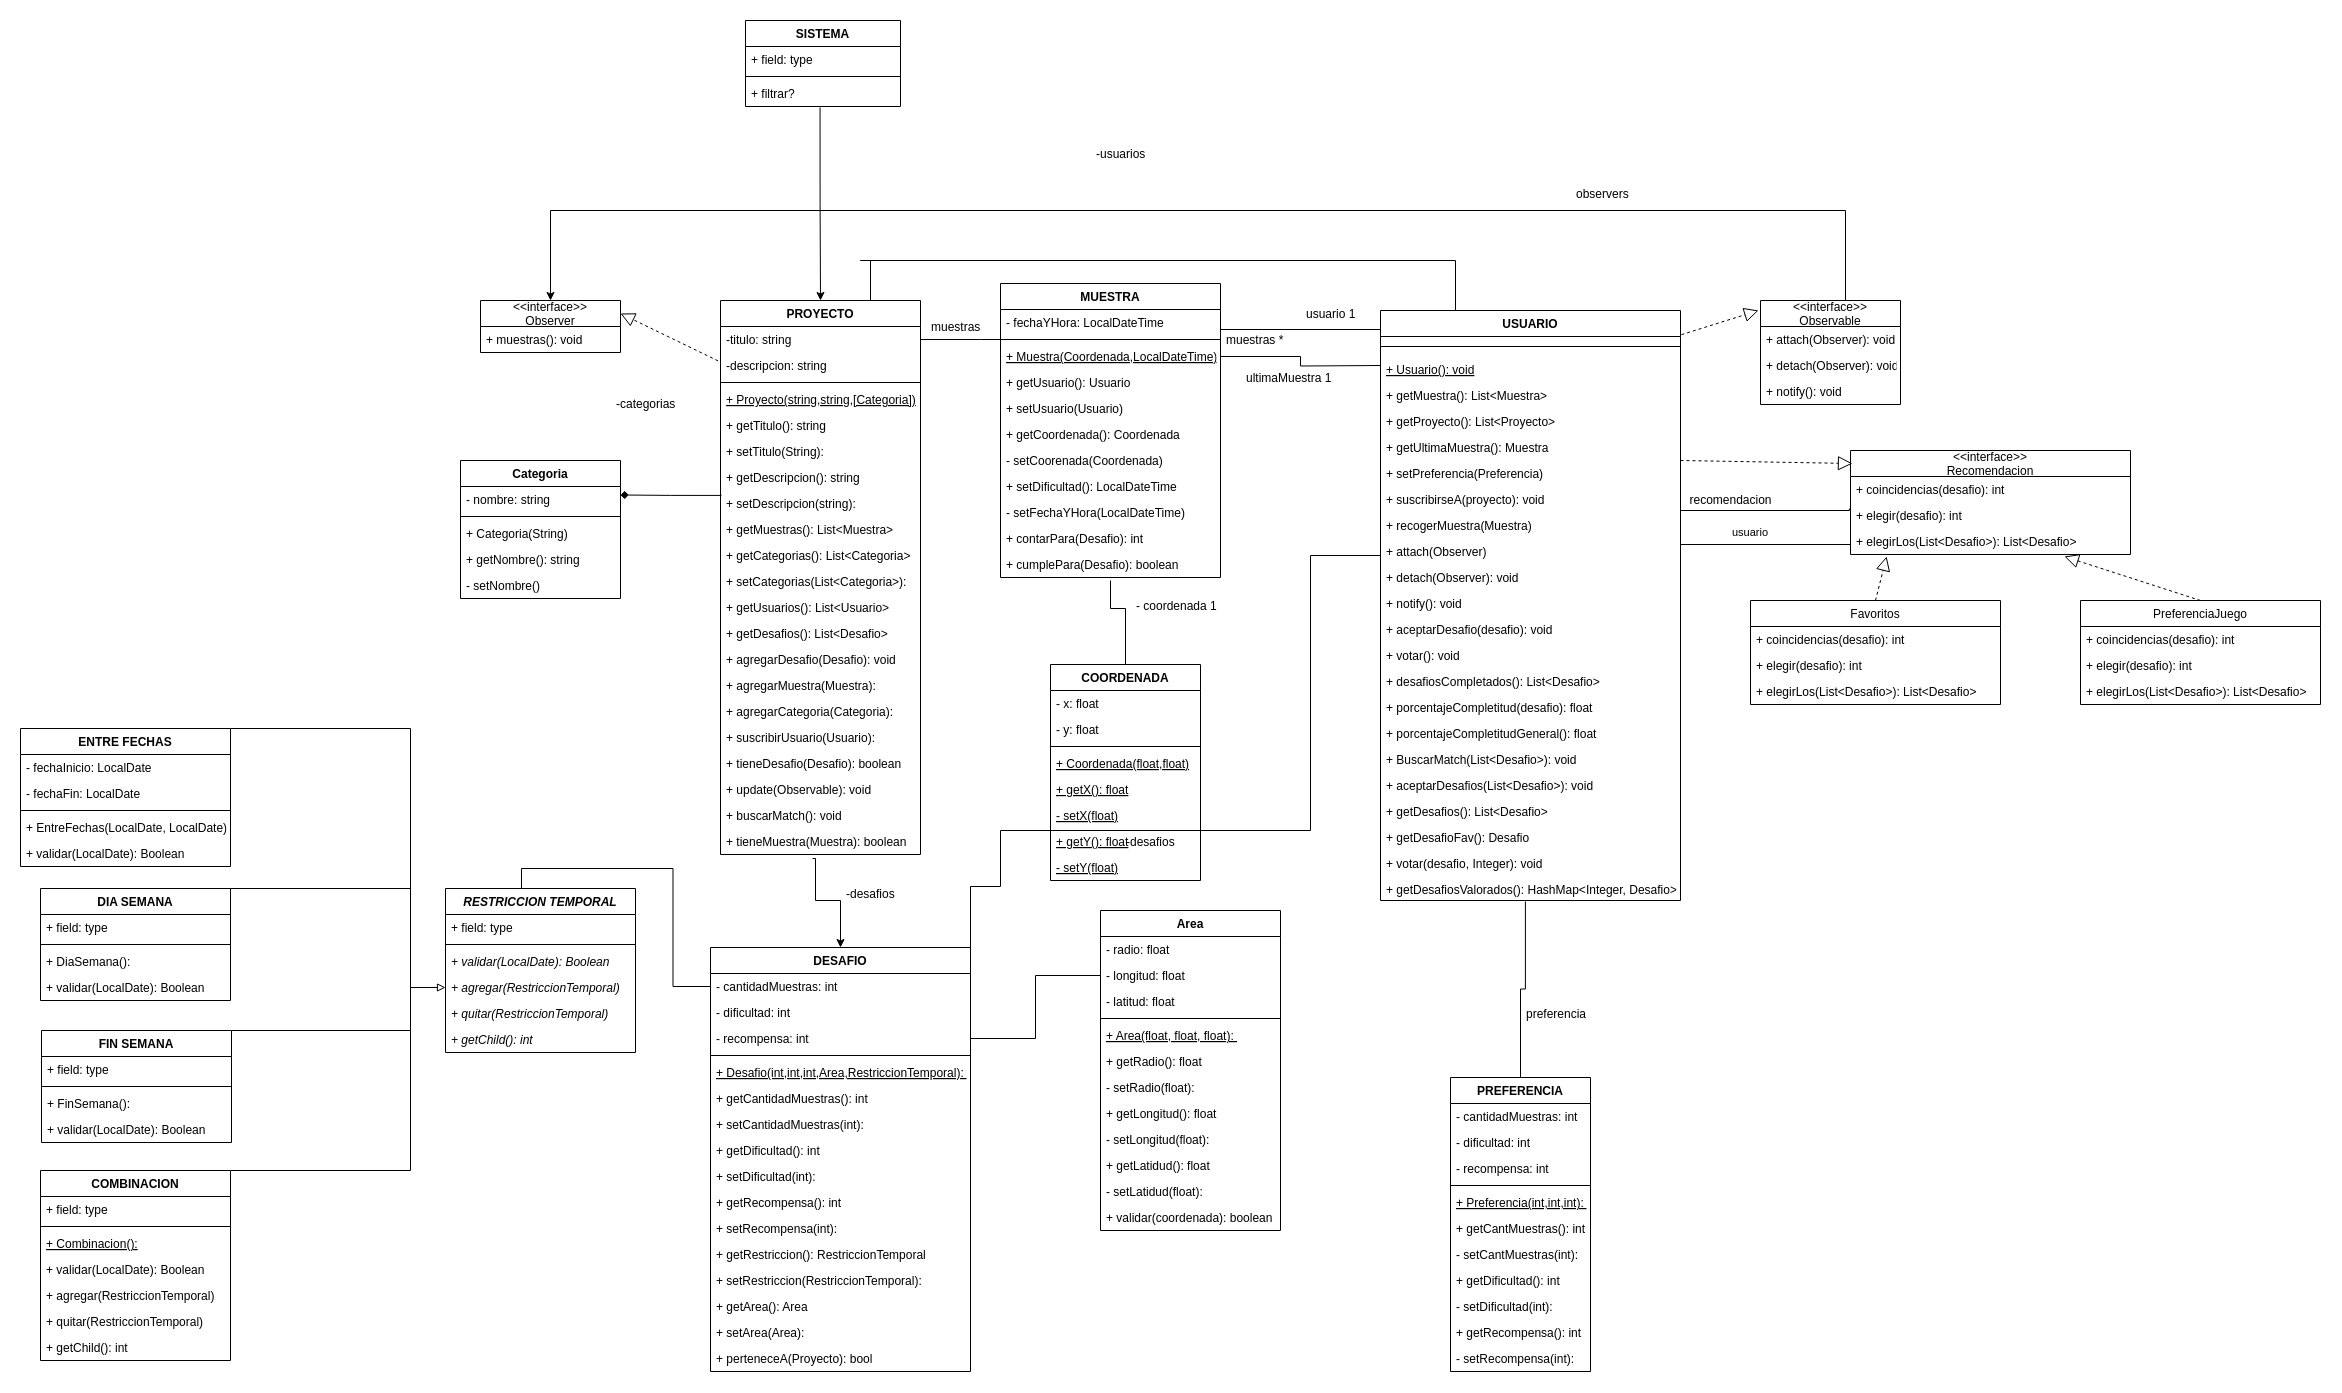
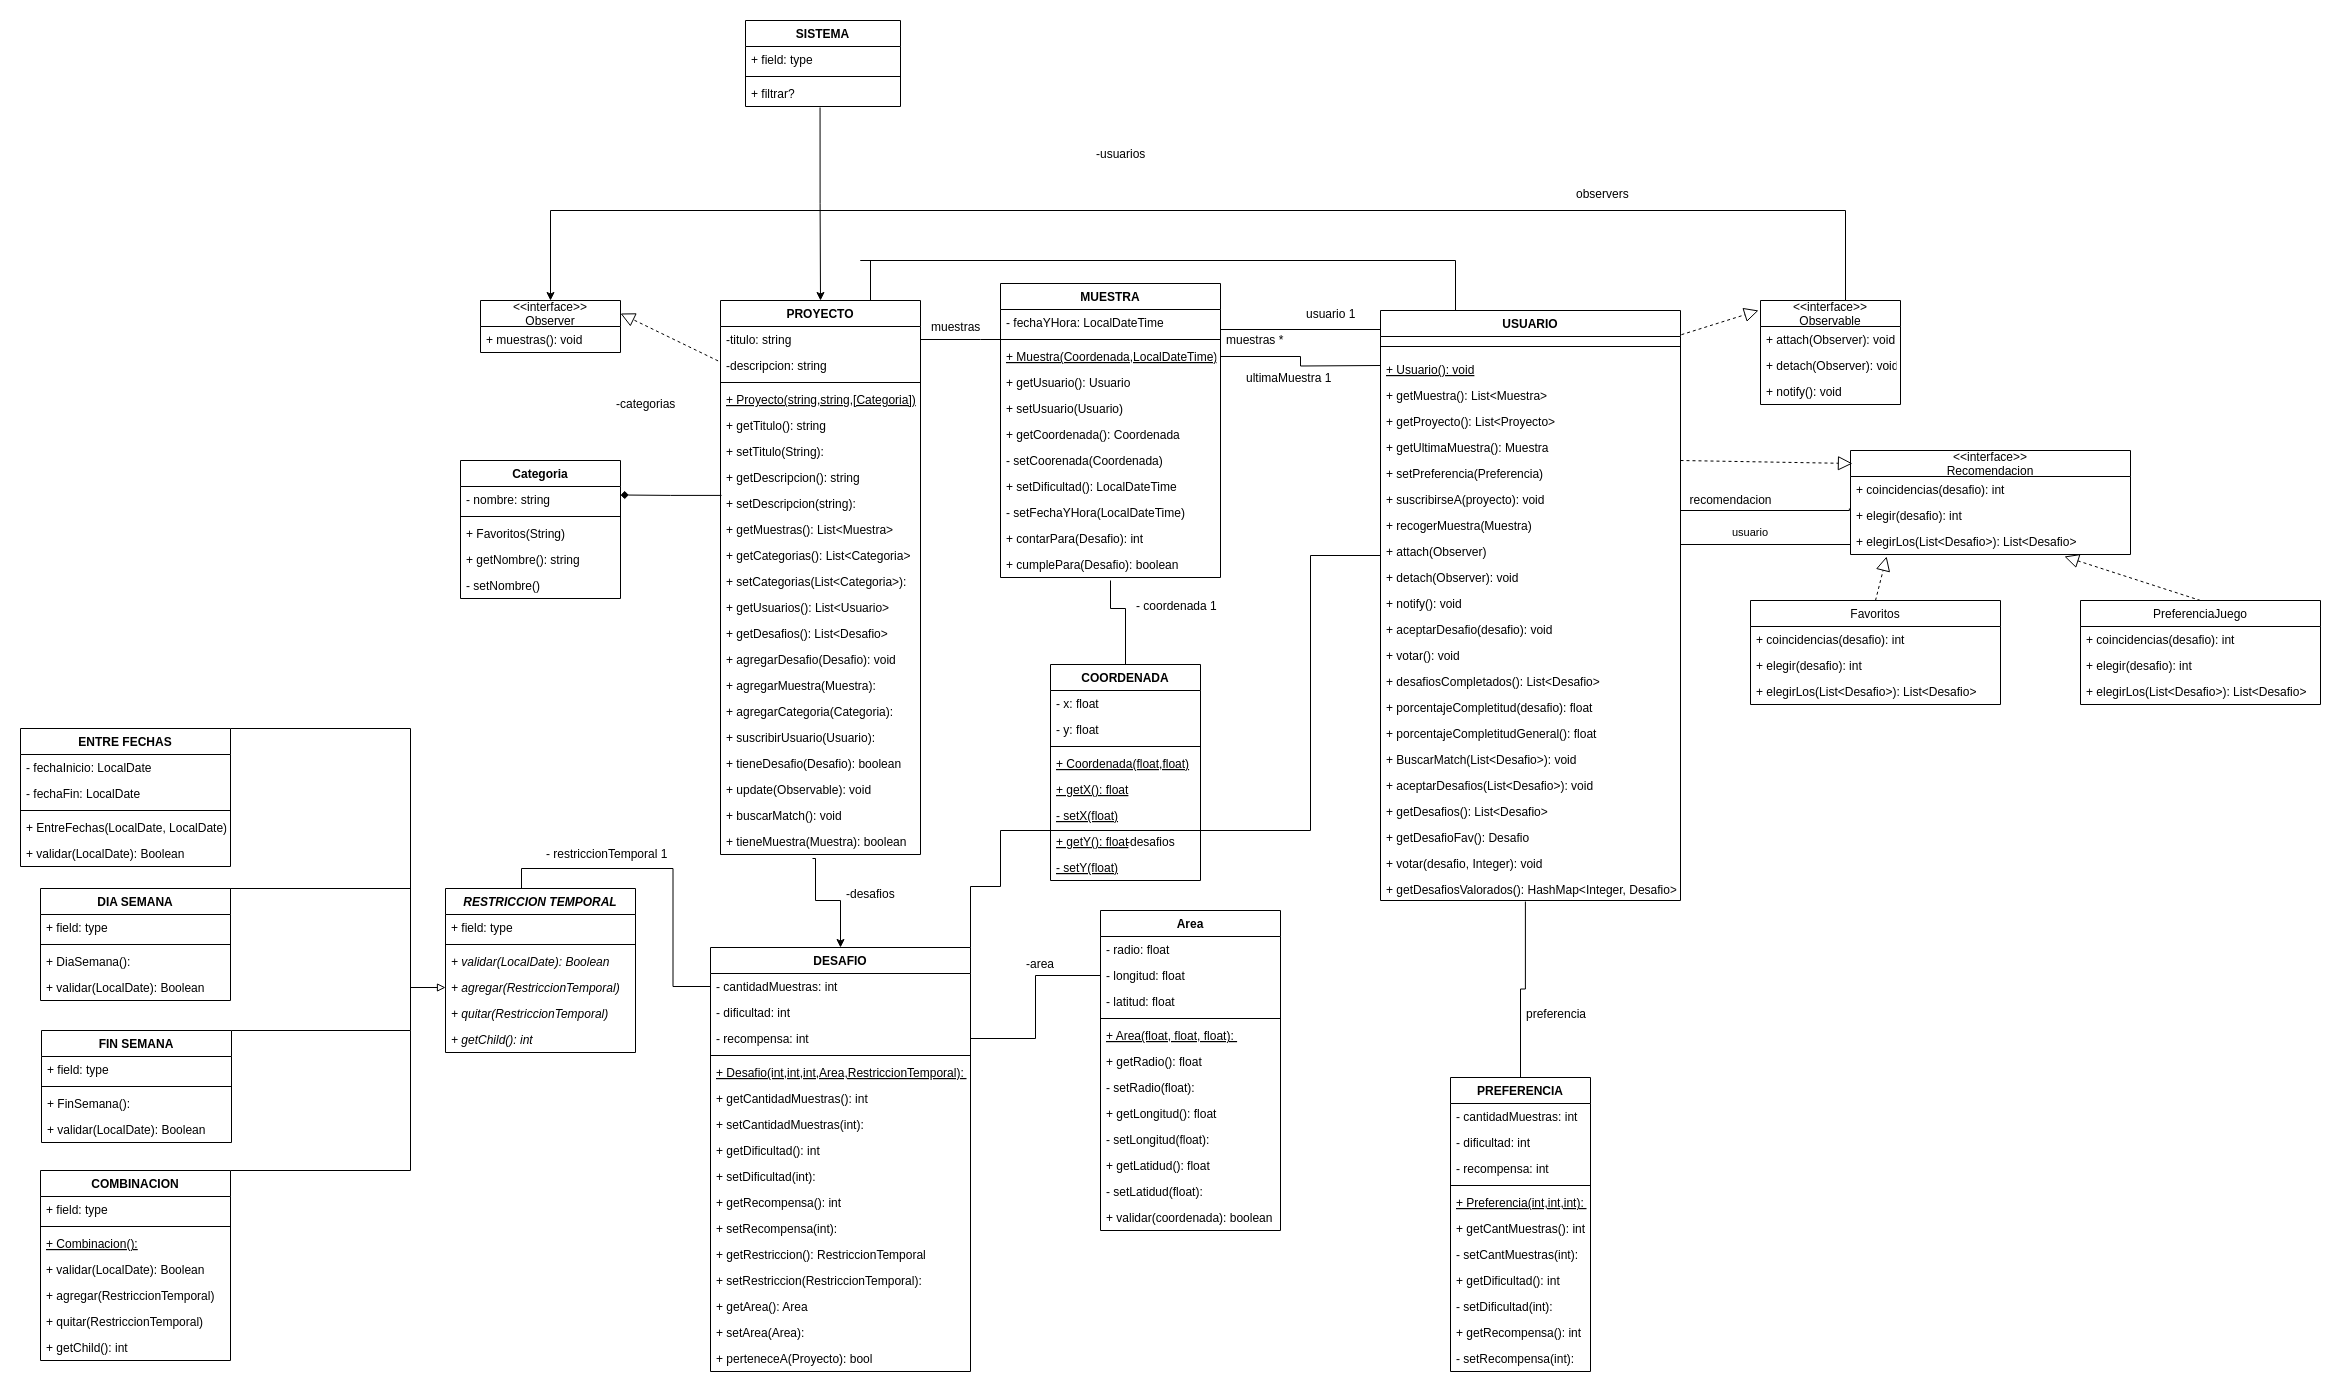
node "+ Categoria(String)": label "+ Categoria(String)" -> "+ Favoritos(String)"
node "- restriccionTemporal 1": added
node "-area": added
